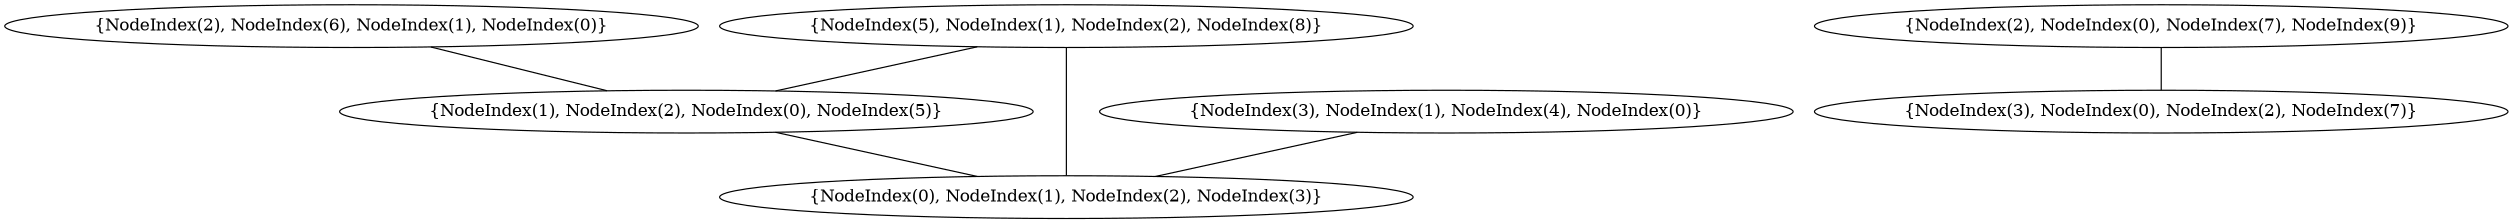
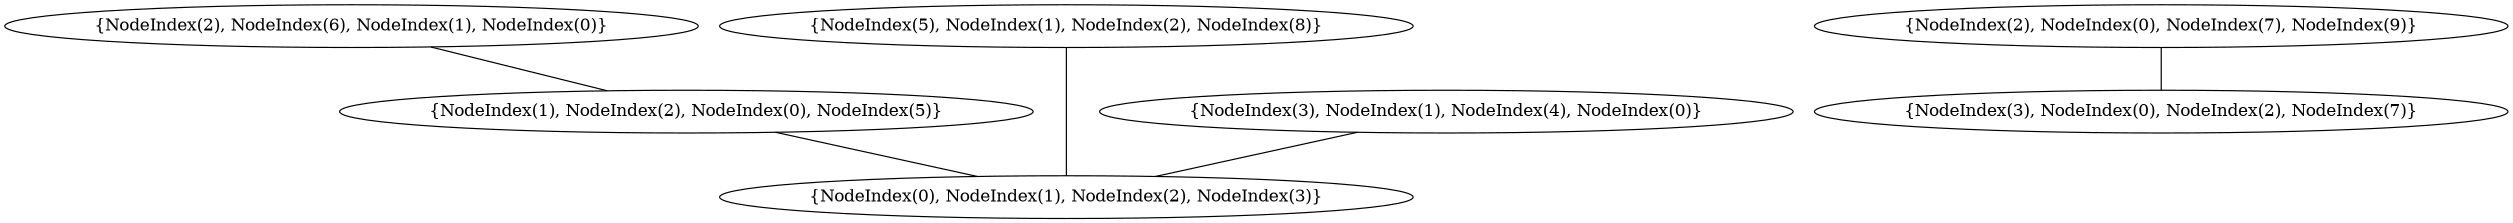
edge "{NodeIndex(5), NodeIndex(1), NodeIndex(2), NodeIndex(8)}" -- "{NodeIndex(1), NodeIndex(2), NodeIndex(0), NodeIndex(5)}": removed
